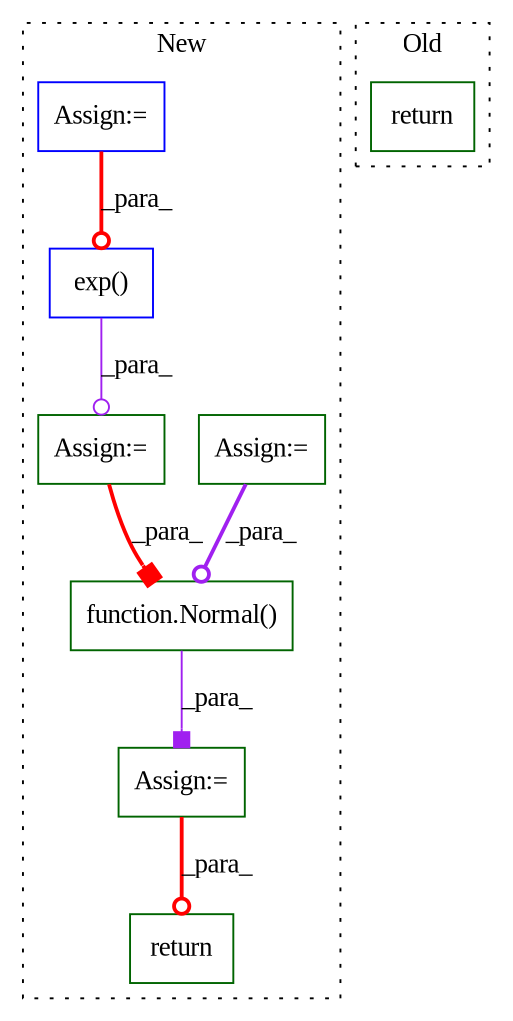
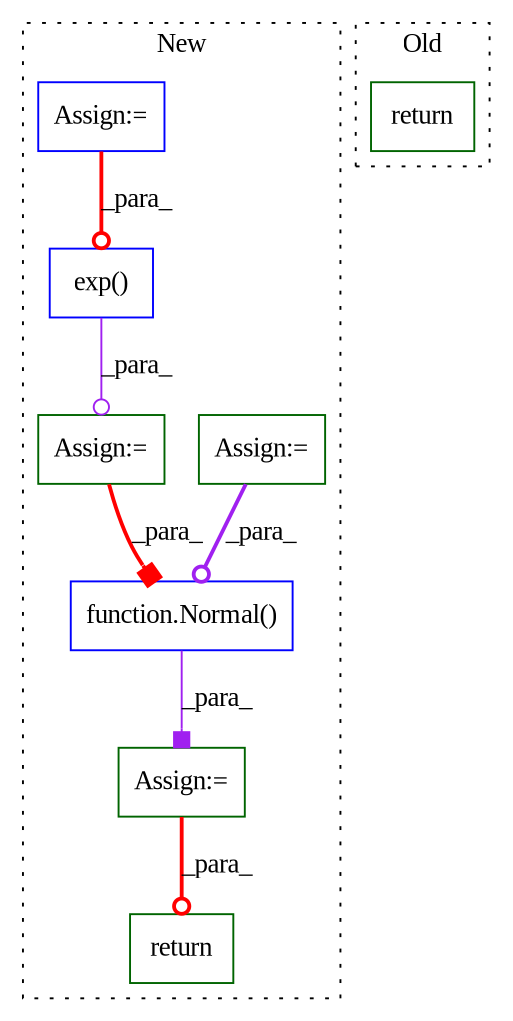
node "function.Normal()": color darkgreen -> blue
